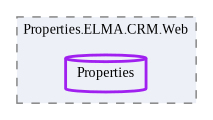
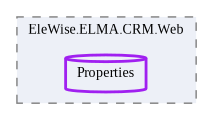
cluster "Properties.ELMA.CRM.Web": label "Properties.ELMA.CRM.Web" -> "EleWise.ELMA.CRM.Web"
